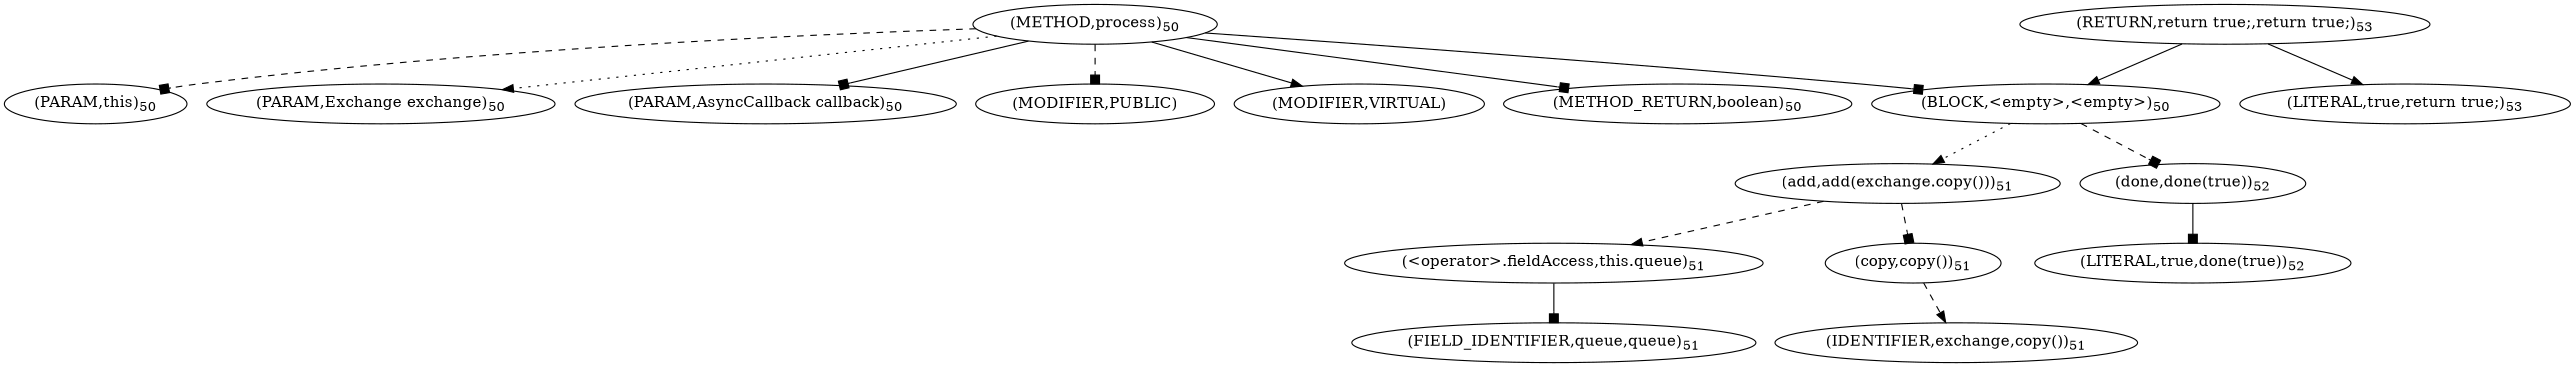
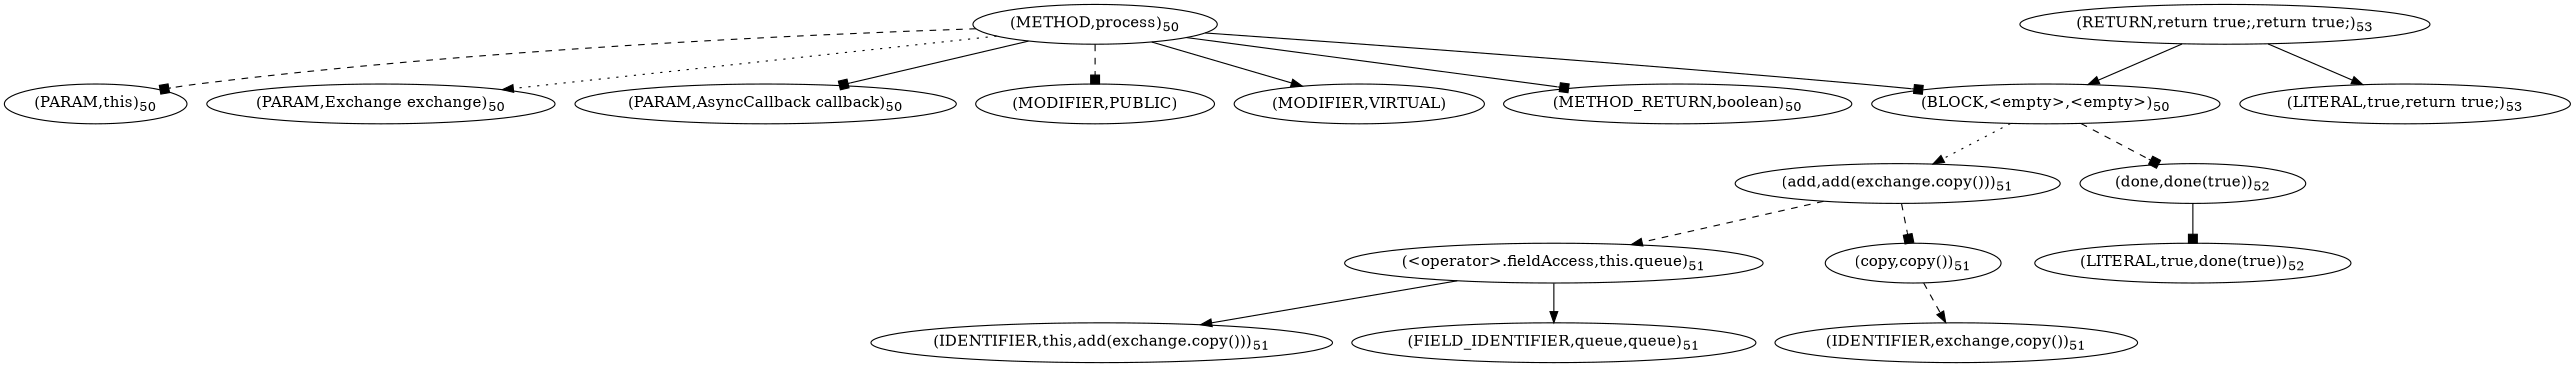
edge "(<operator>.fieldAccess,this.queue)" -> "(FIELD_IDENTIFIER,queue,queue)": arrowhead box -> normal
node "(IDENTIFIER,this,add(exchange.copy()))": added
